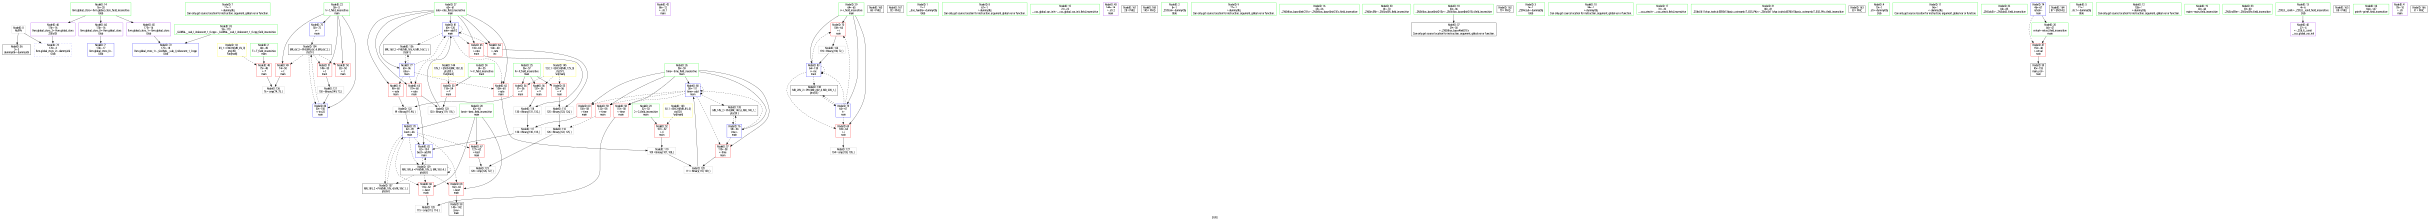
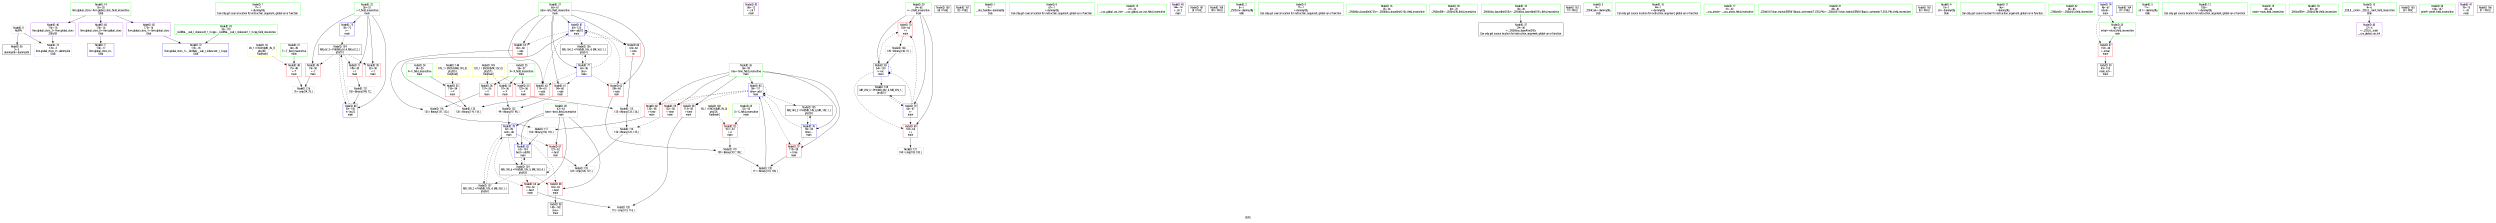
node "NodeID: 164": text "87 = ENCHI()" -> "87 = PHI()"
edge "NodeID: 63" -> "NodeID: 82": now "NodeID: 28" -> "NodeID: 82"
